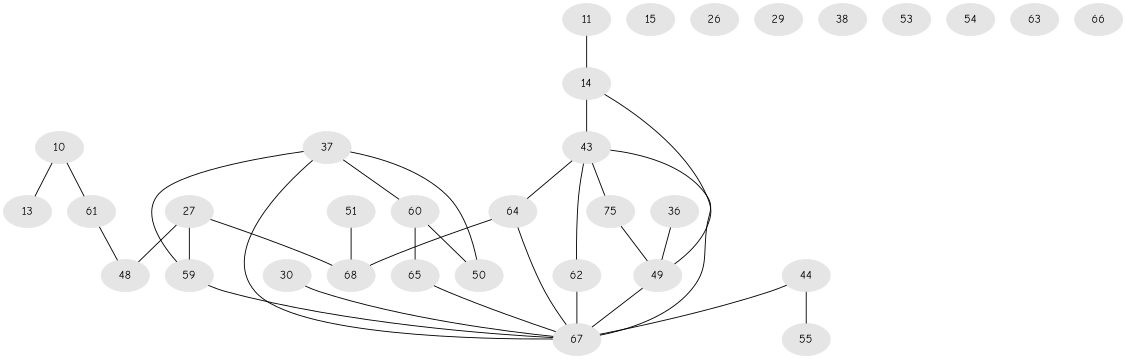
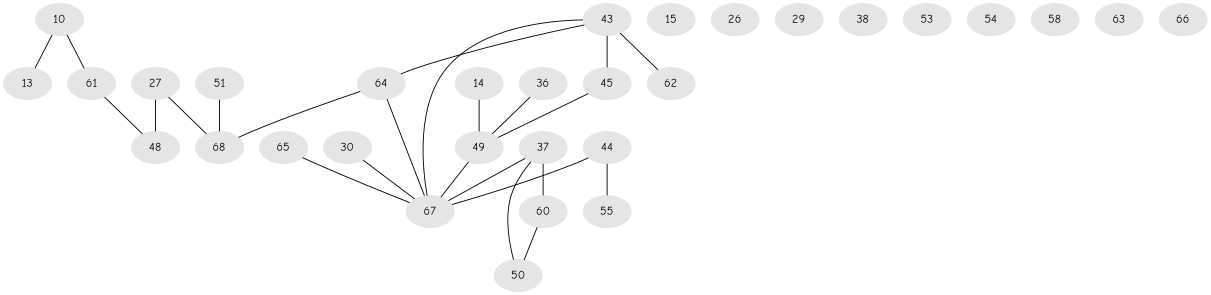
node "11": removed
node "58": added
edge "14" -- "43": removed
node "75": label "75" -> "45"
edge "60" -- "65": removed
node "59": removed
edge "62" -- "67": removed
